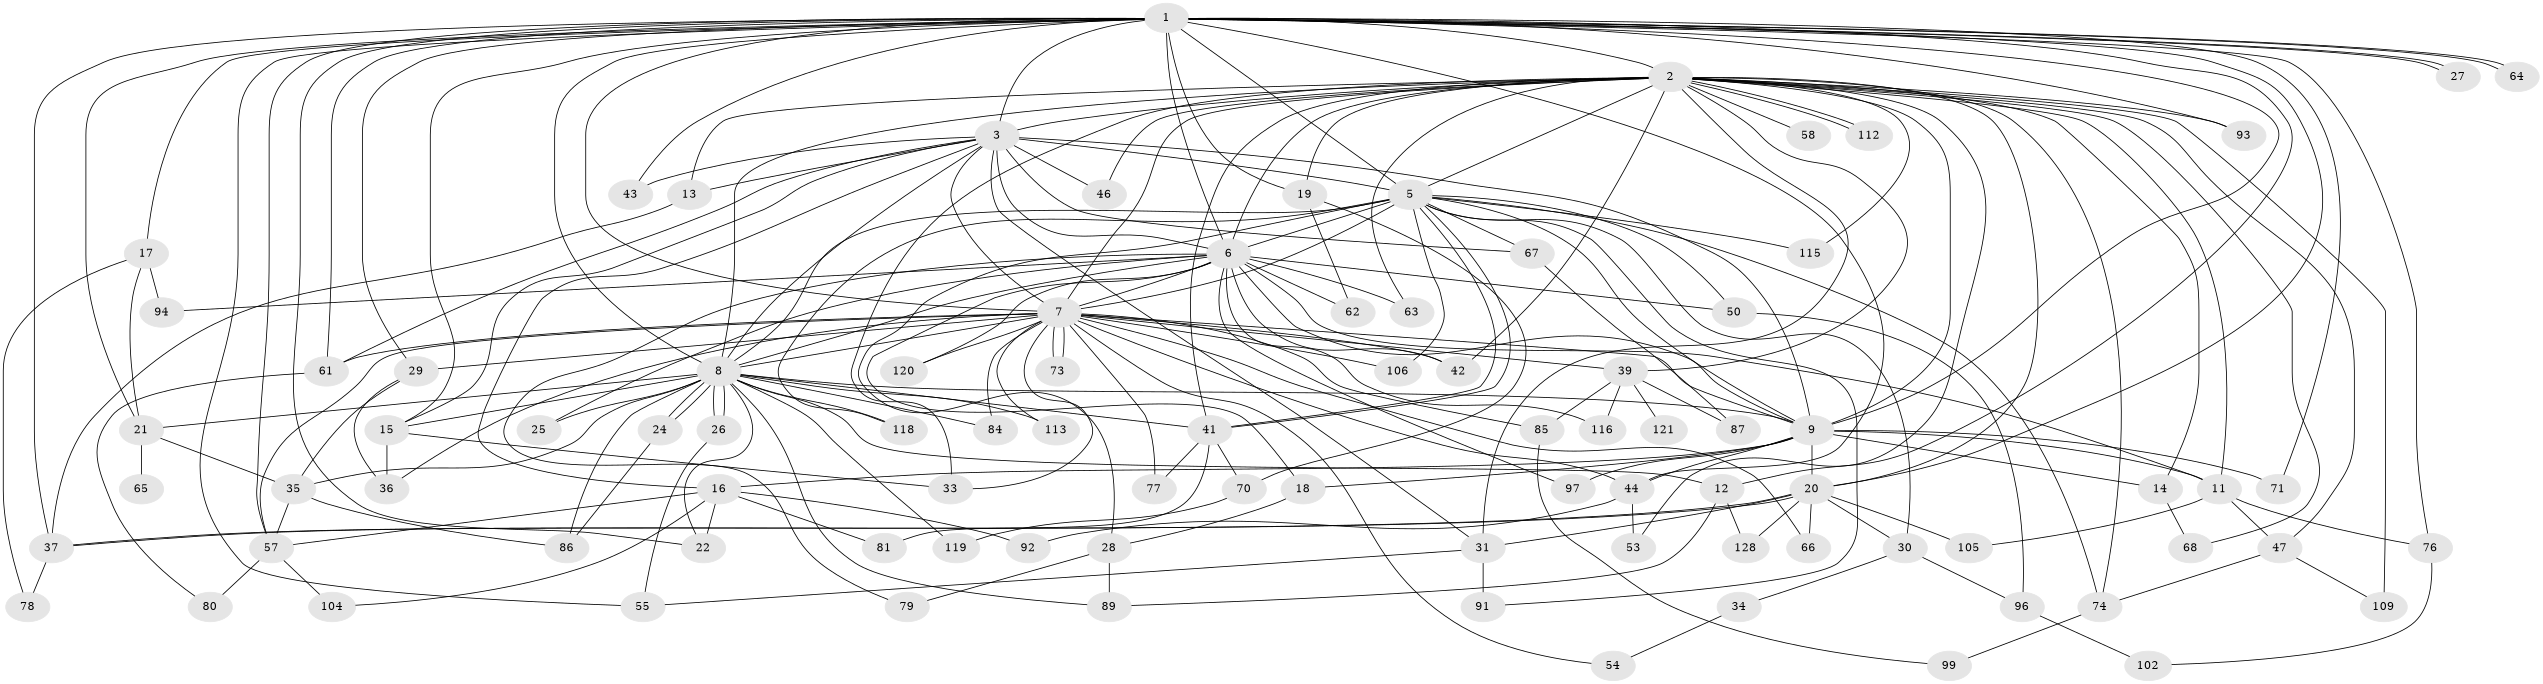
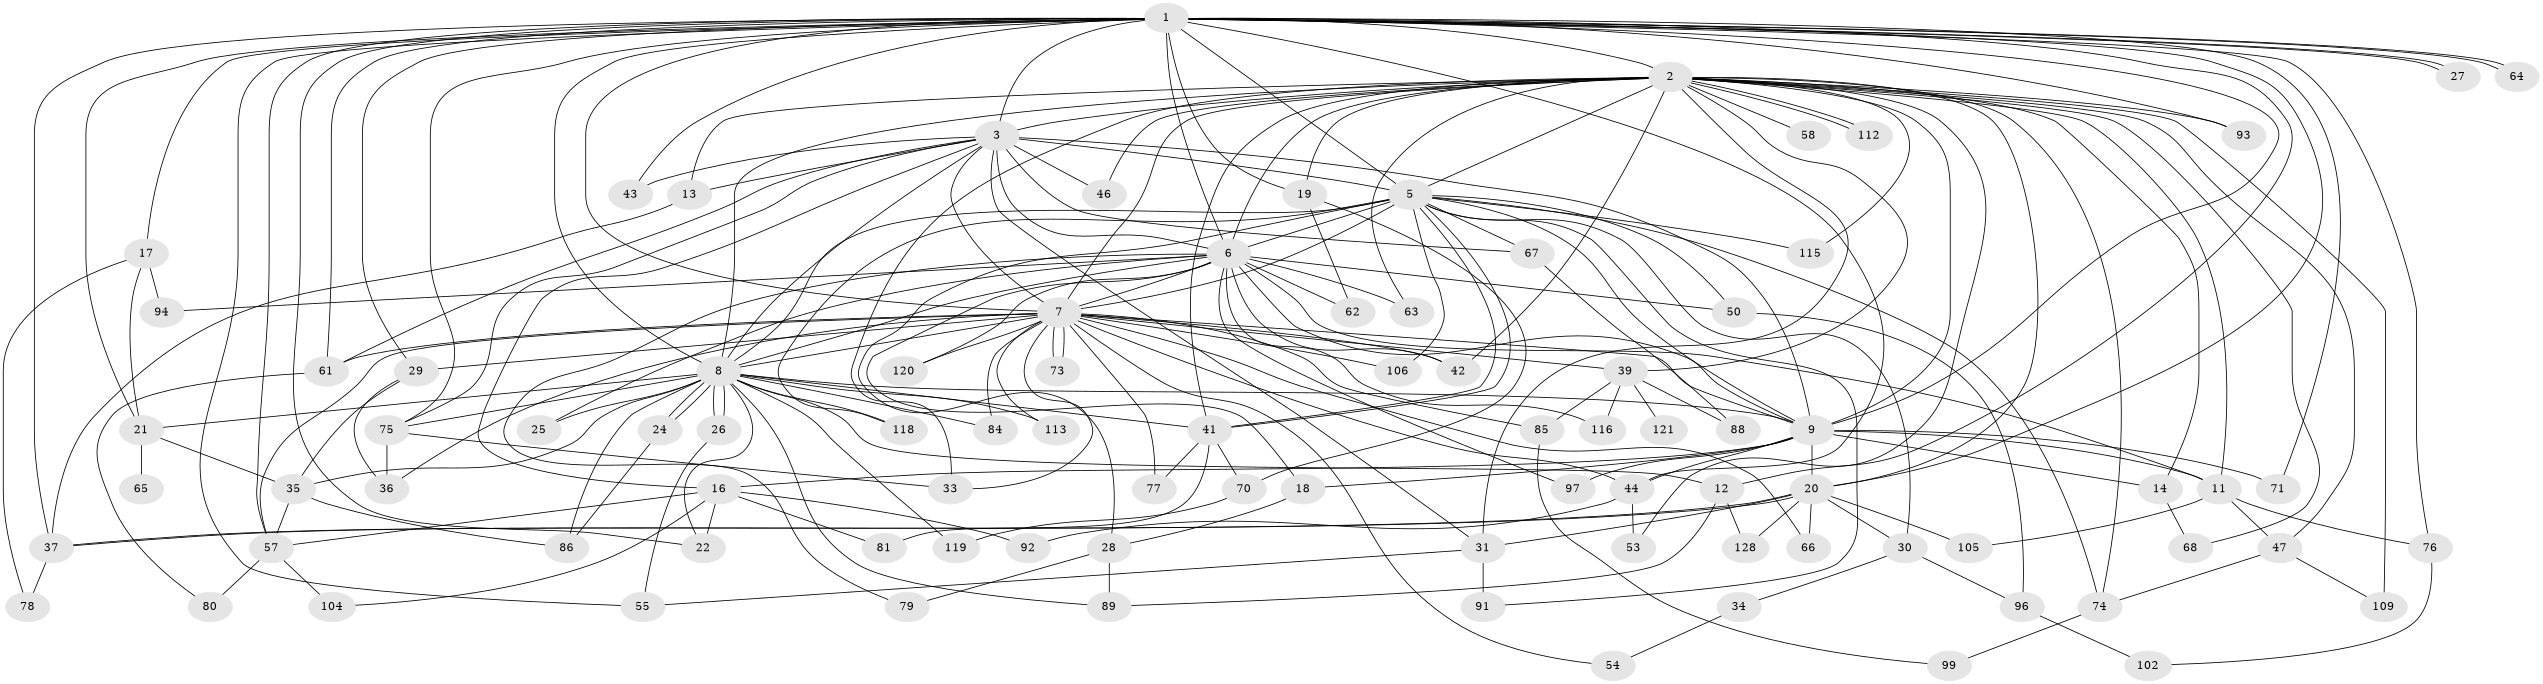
node "15": label "15" -> "75"
node "87": label "87" -> "88"
